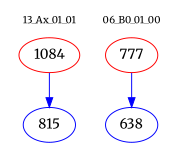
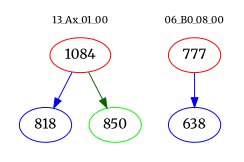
cluster "13_Ax_01_01": label "13_Ax_01_01" -> "13_Ax_01_00"
cluster "06_B0_01_00": label "06_B0_01_00" -> "06_B0_08_00"
node "815": label "815" -> "818"
node "850": added
